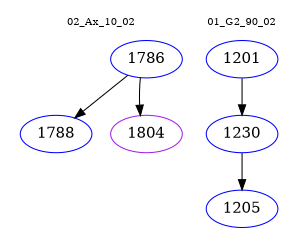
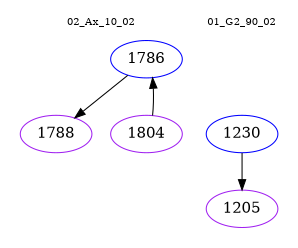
node "1201": removed
edge "1786" -> "1804": reversed
node "1788": color blue -> purple
node "1205": color blue -> purple
